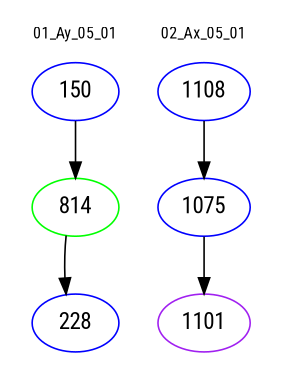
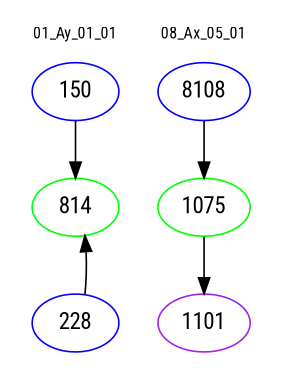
cluster "01_Ay_05_01": label "01_Ay_05_01" -> "01_Ay_01_01"
cluster "02_Ax_05_01": label "02_Ax_05_01" -> "08_Ax_05_01"
node "1108": label "1108" -> "8108"
node "1075": color blue -> green
edge "814" -> "228": reversed
